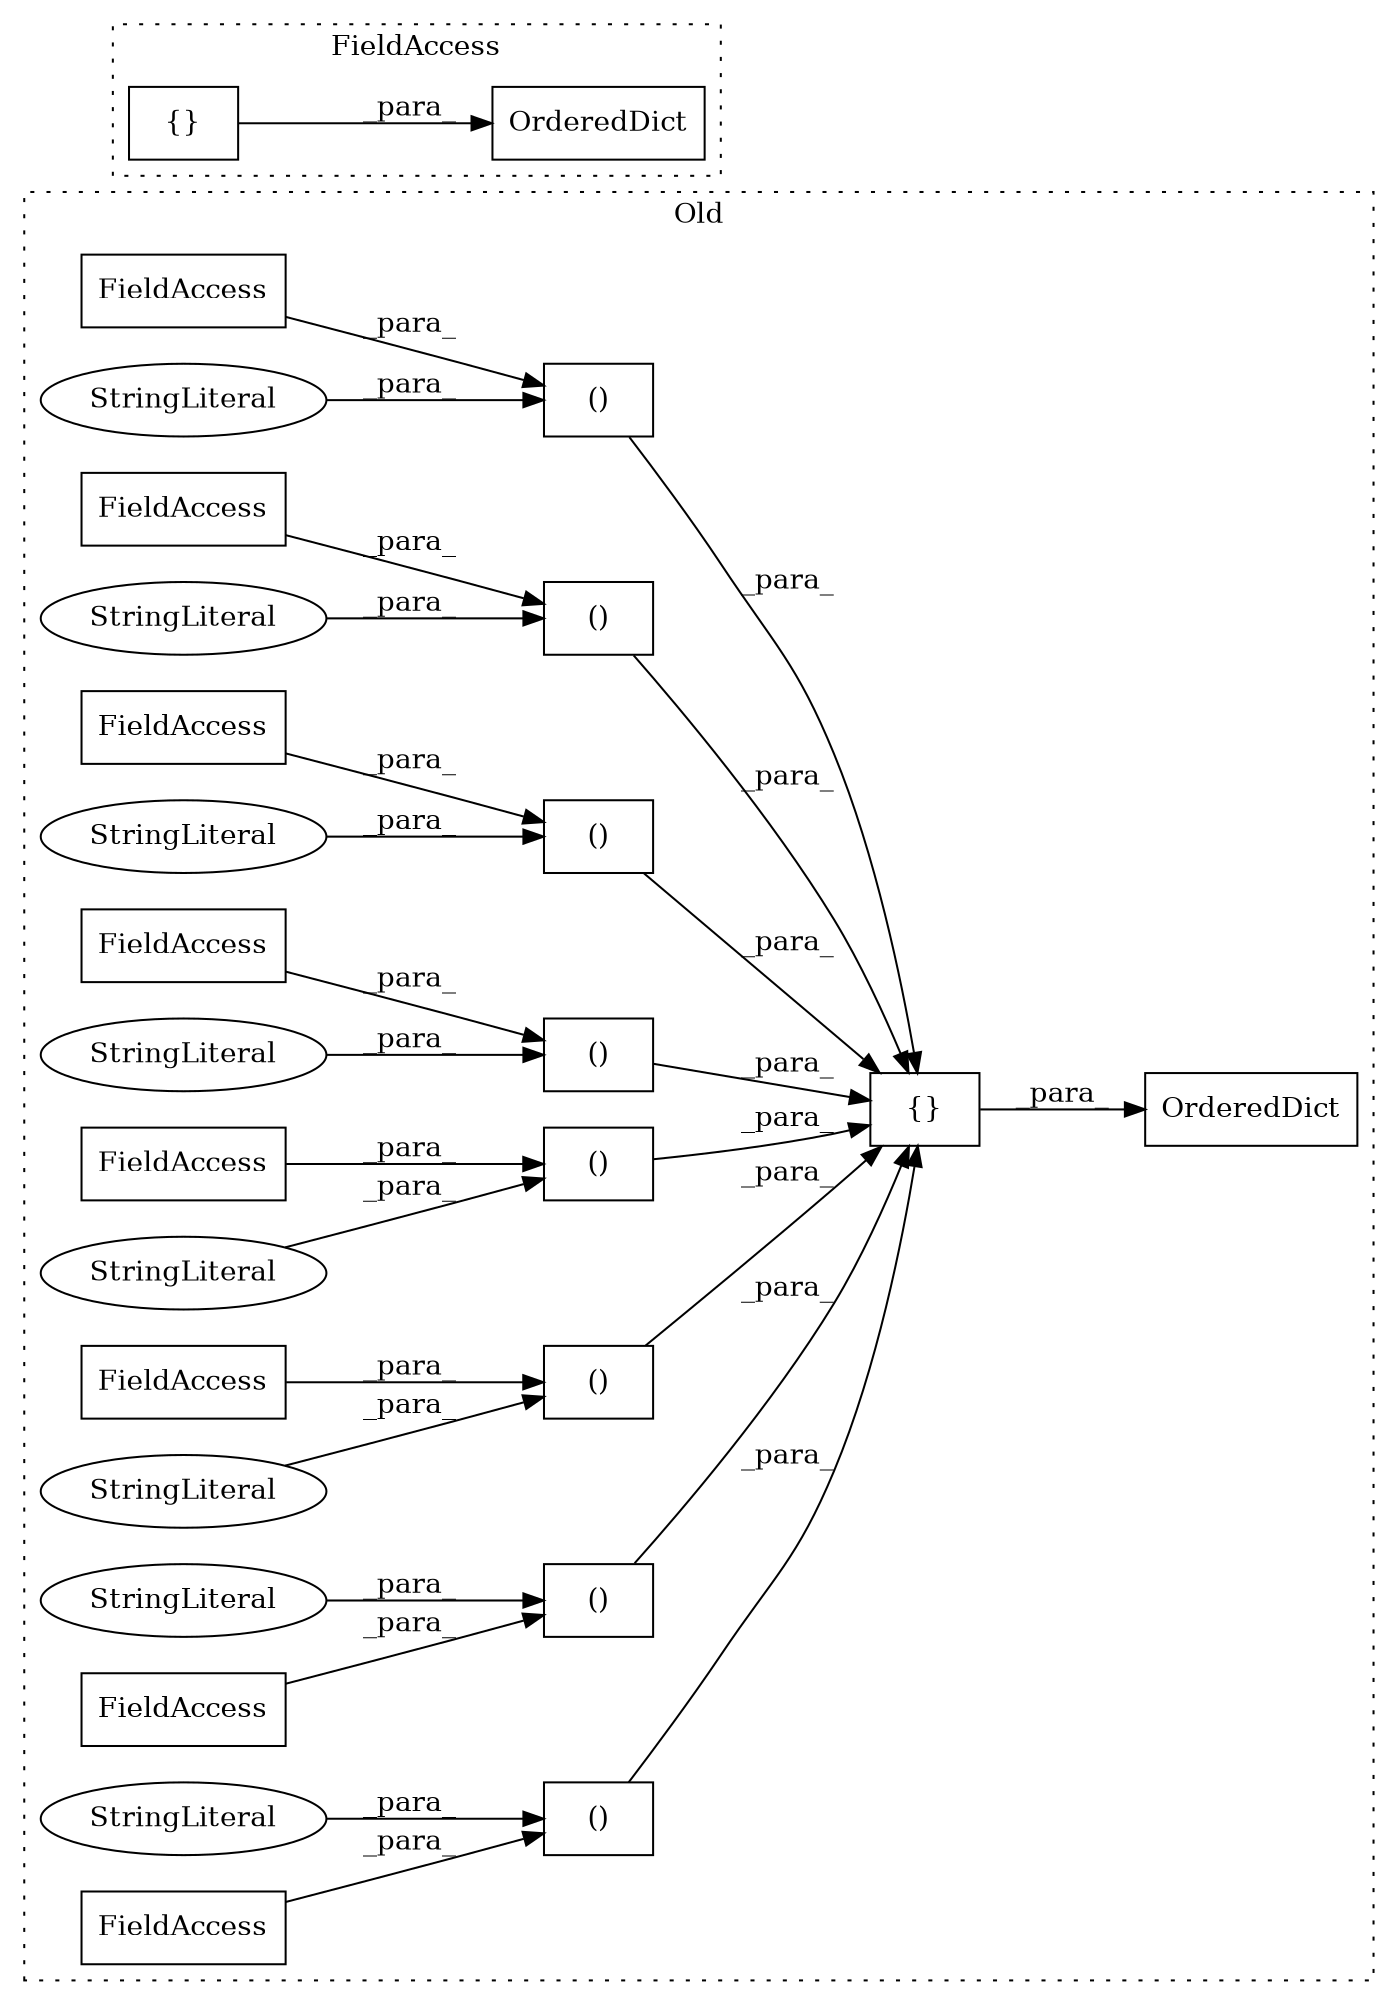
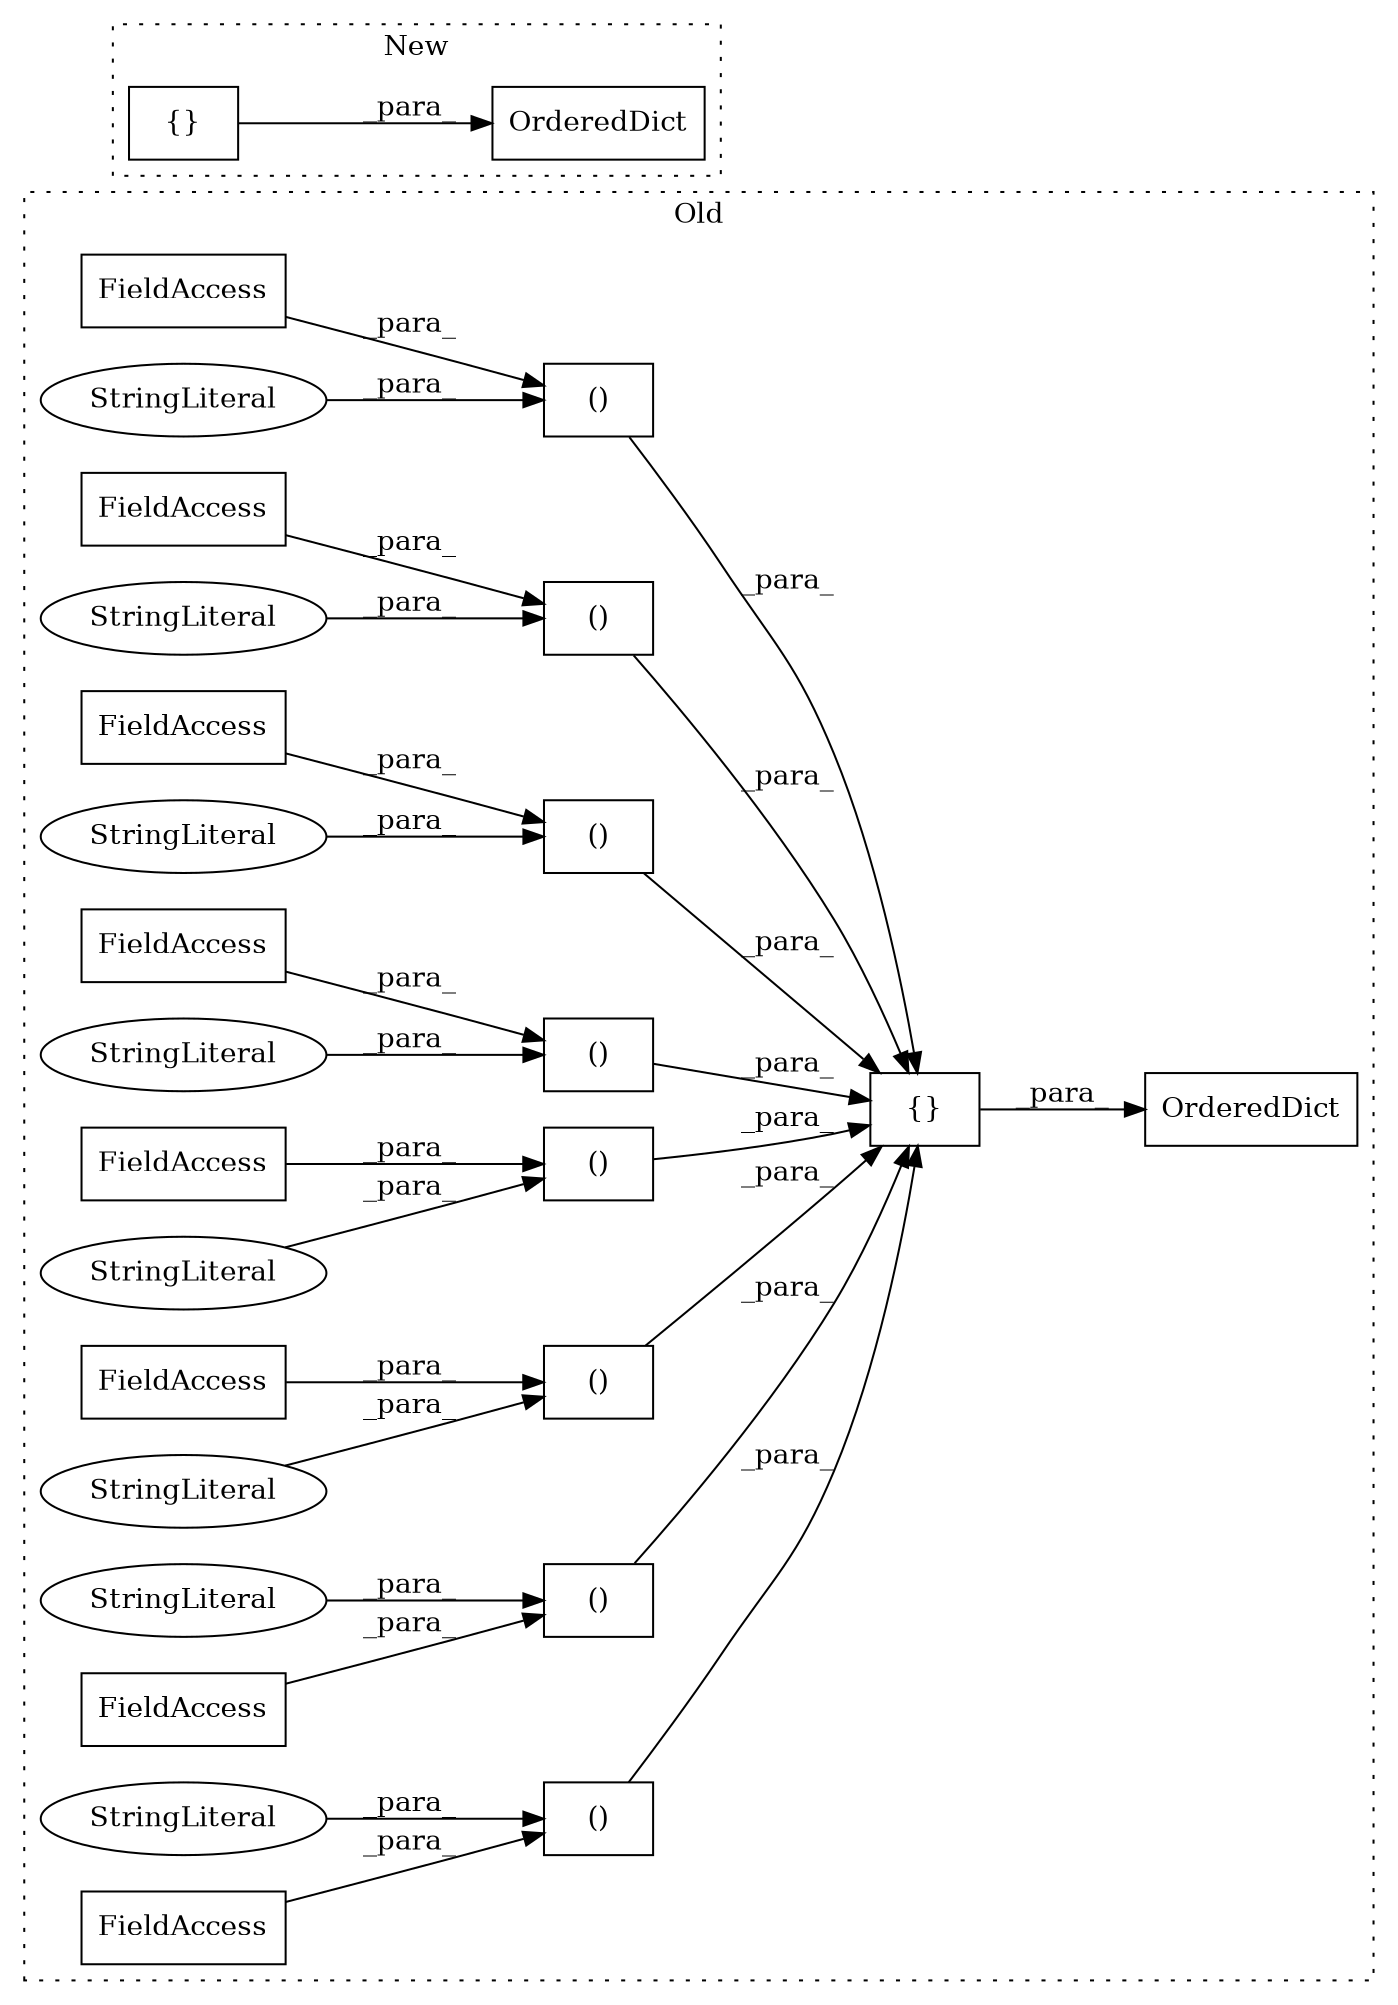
cluster "FieldAccess": label "FieldAccess" -> "New"
